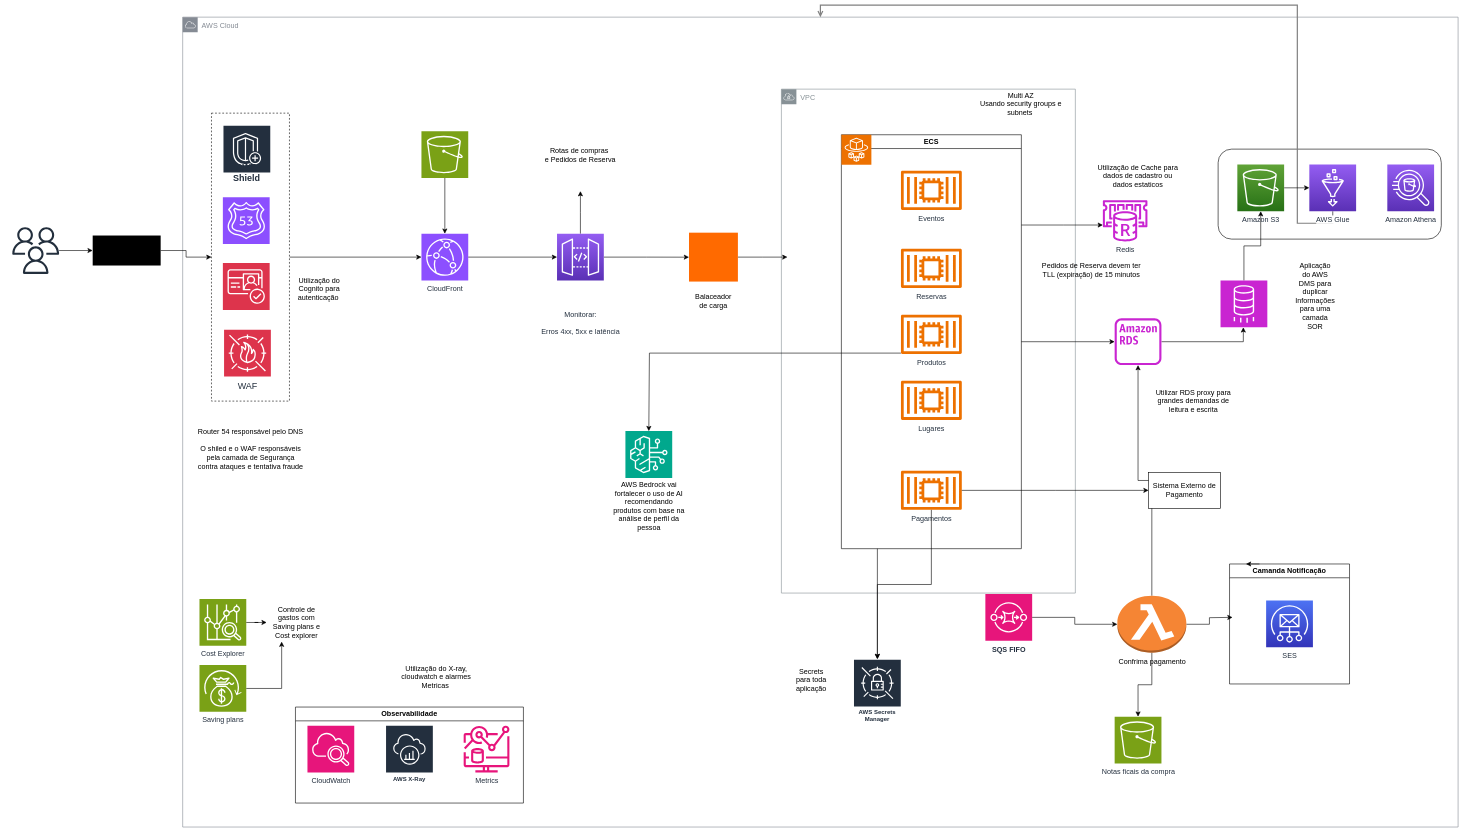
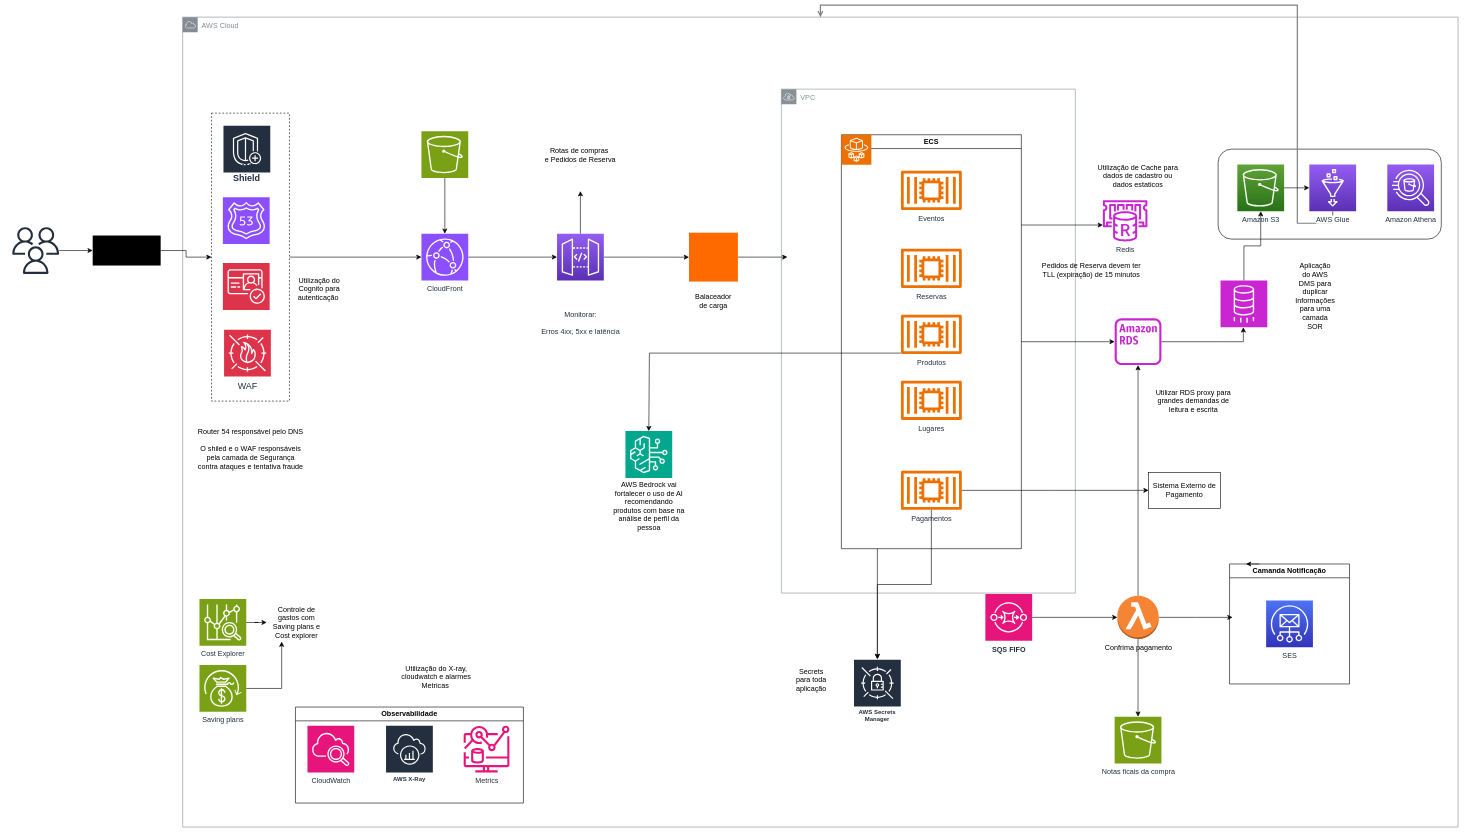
node "Multi AZ Usando security groups e subnets": removed
node "Confrima pagamento": size 69x57 -> 41x43
